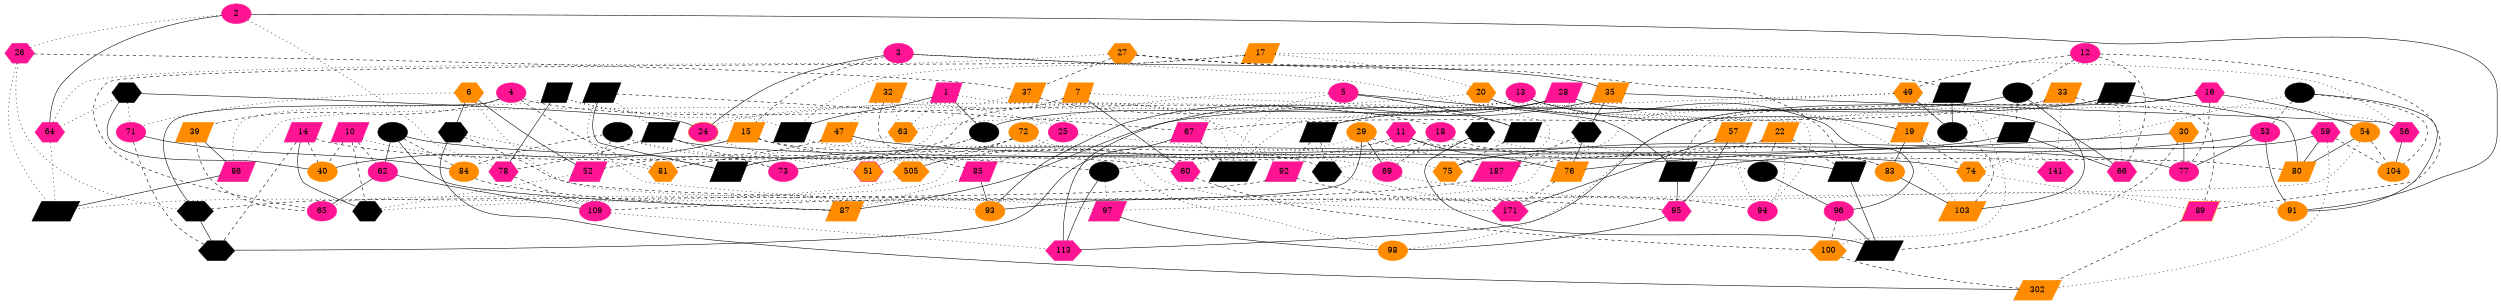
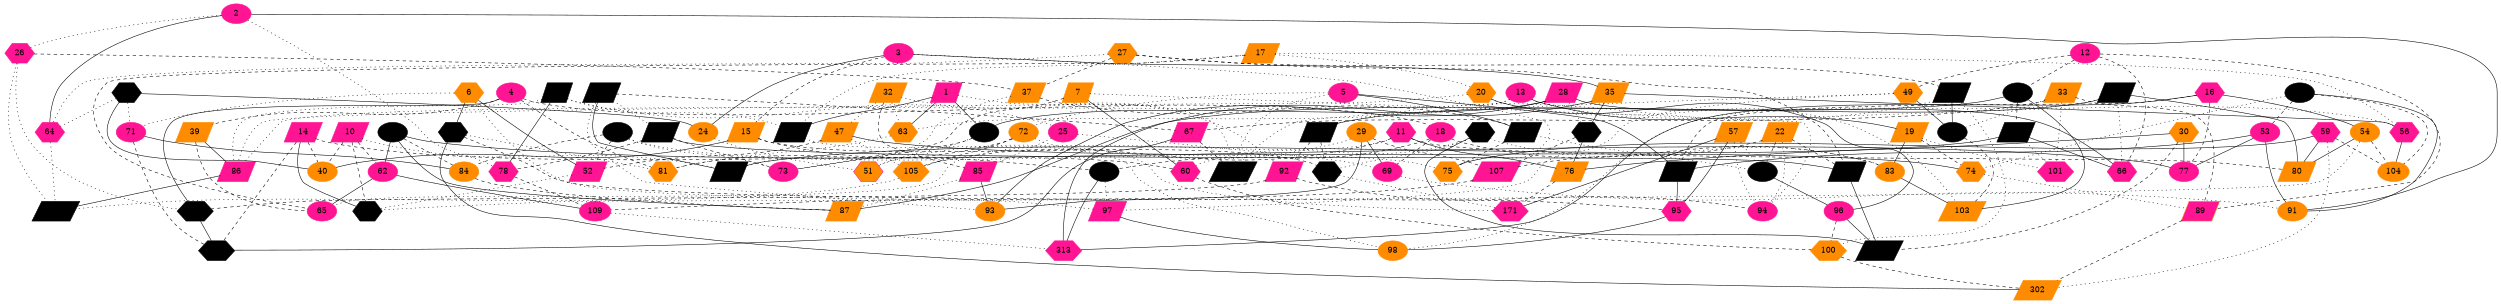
edge "20" -- "24": now "20" -- "86"
edge "1" -- "63": style dotted -> solid
node "24": fillcolor deeppink -> darkorange
node "505": label "505" -> "105"
node "187": label "187" -> "107"
node "141": label "141" -> "101"
node "113": label "113" -> "313"
